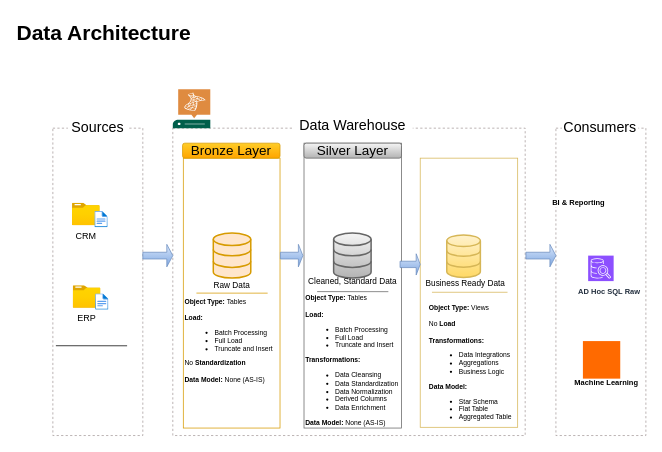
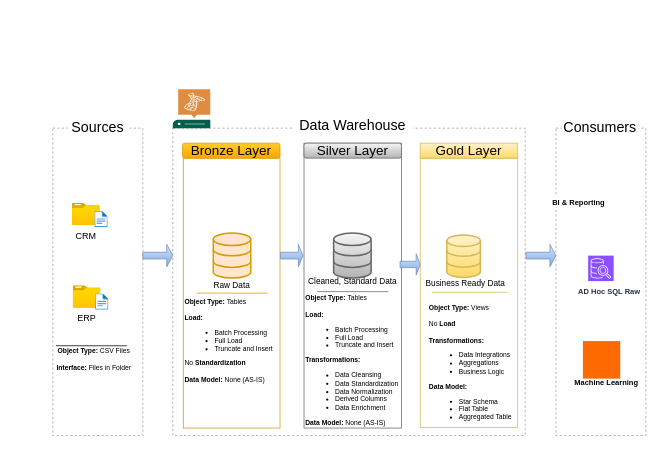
node "Data Architecture": removed
node "Gold Layer": added
node "Object Type: CSV Files Interface: Files in Folder": added
